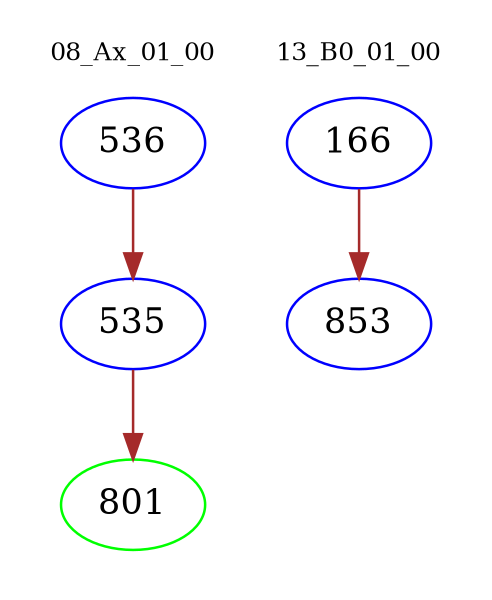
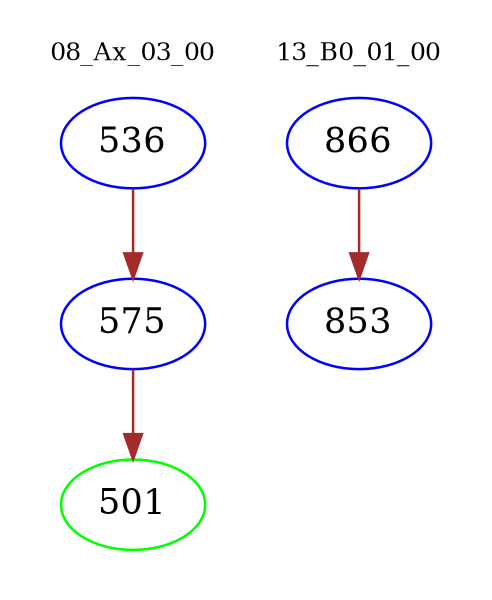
cluster "08_Ax_01_00": label "08_Ax_01_00" -> "08_Ax_03_00"
node "166": label "166" -> "866"
node "535": label "535" -> "575"
node "801": label "801" -> "501"
